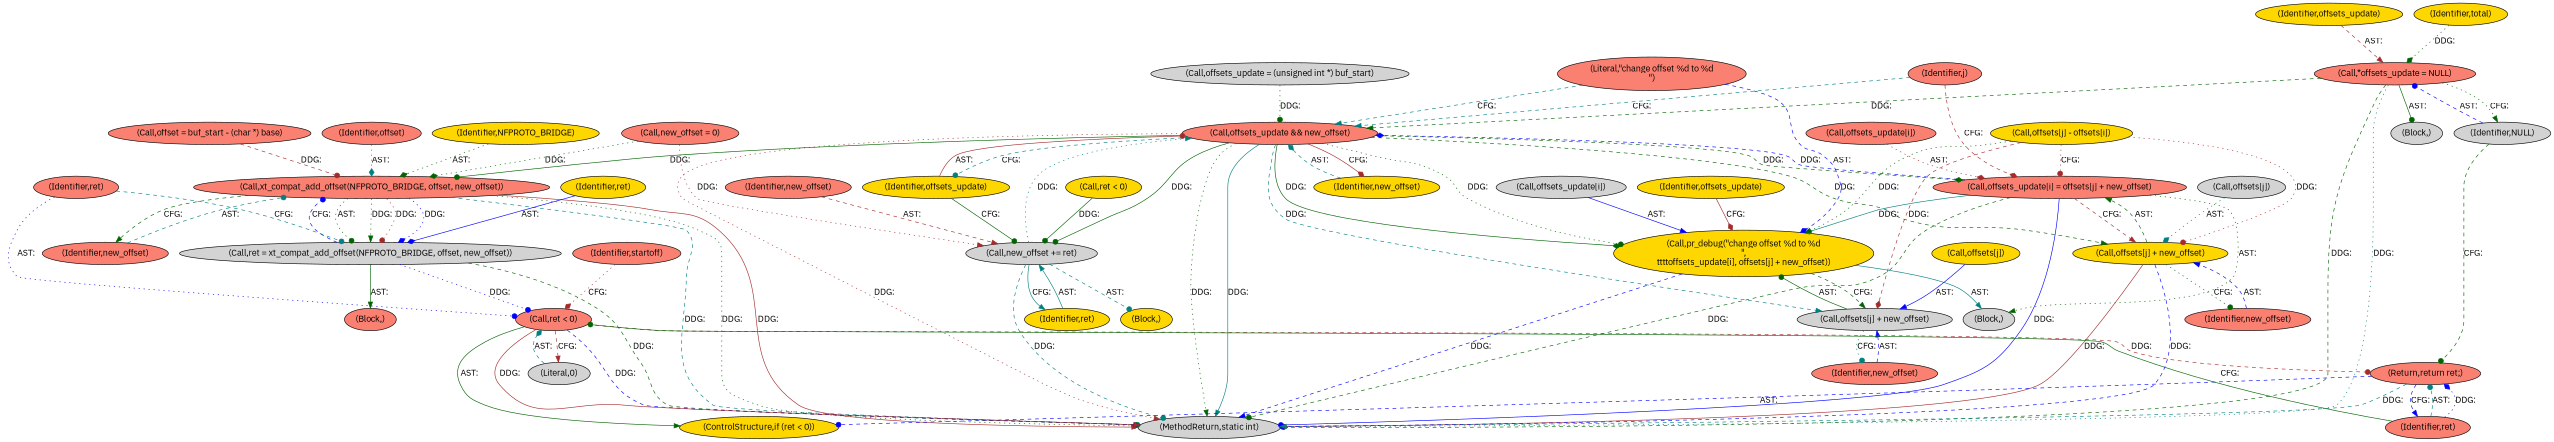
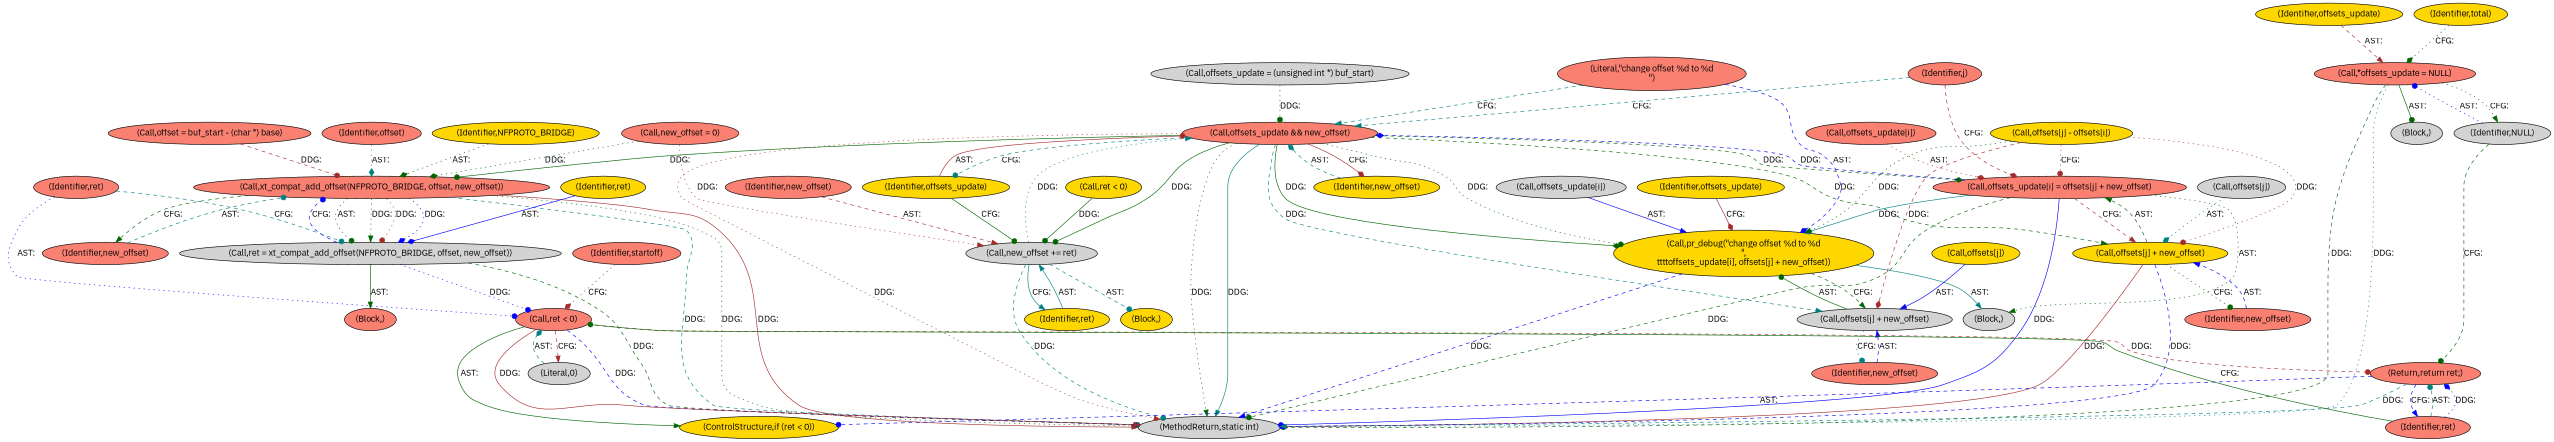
edge "(Identifier,total)" -> "(Call,*offsets_update = NULL)": label "DDG: " -> "CFG: "
edge "(Call,*offsets_update = NULL)" -> "(Call,offsets_update && new_offset)": removed, label "DDG:"
edge "(Identifier,NULL)" -> "(Call,*offsets_update = NULL)": style dashed -> dotted
